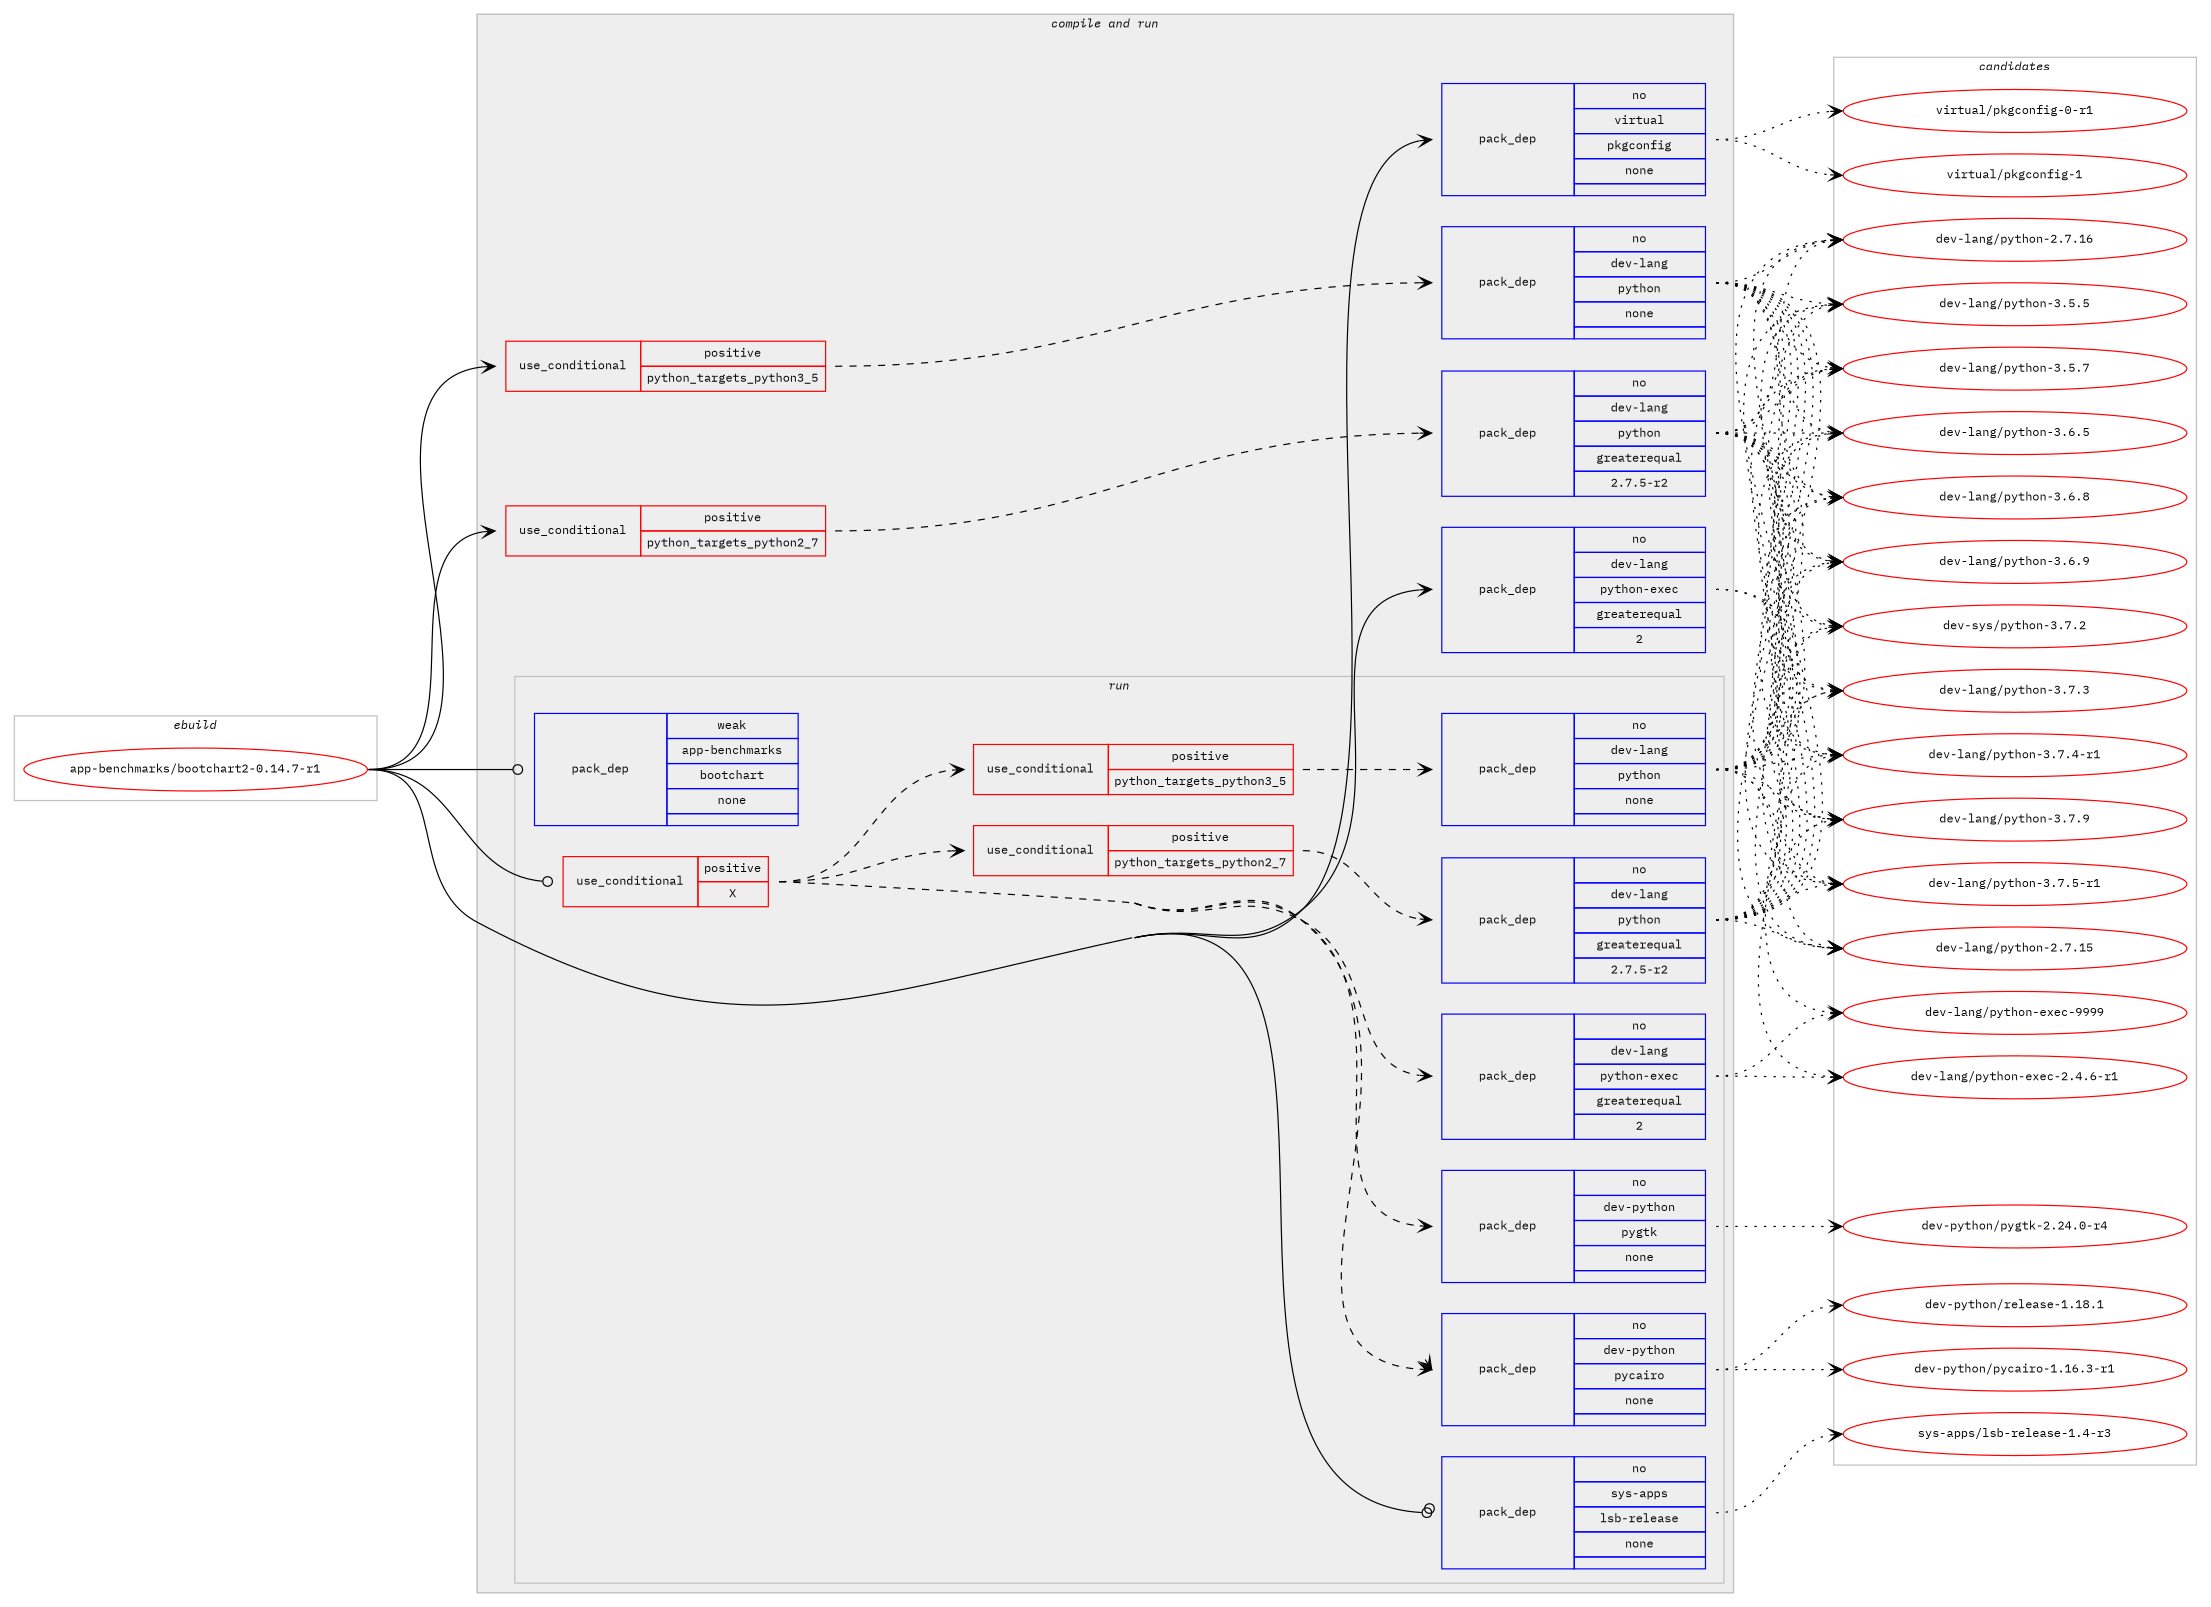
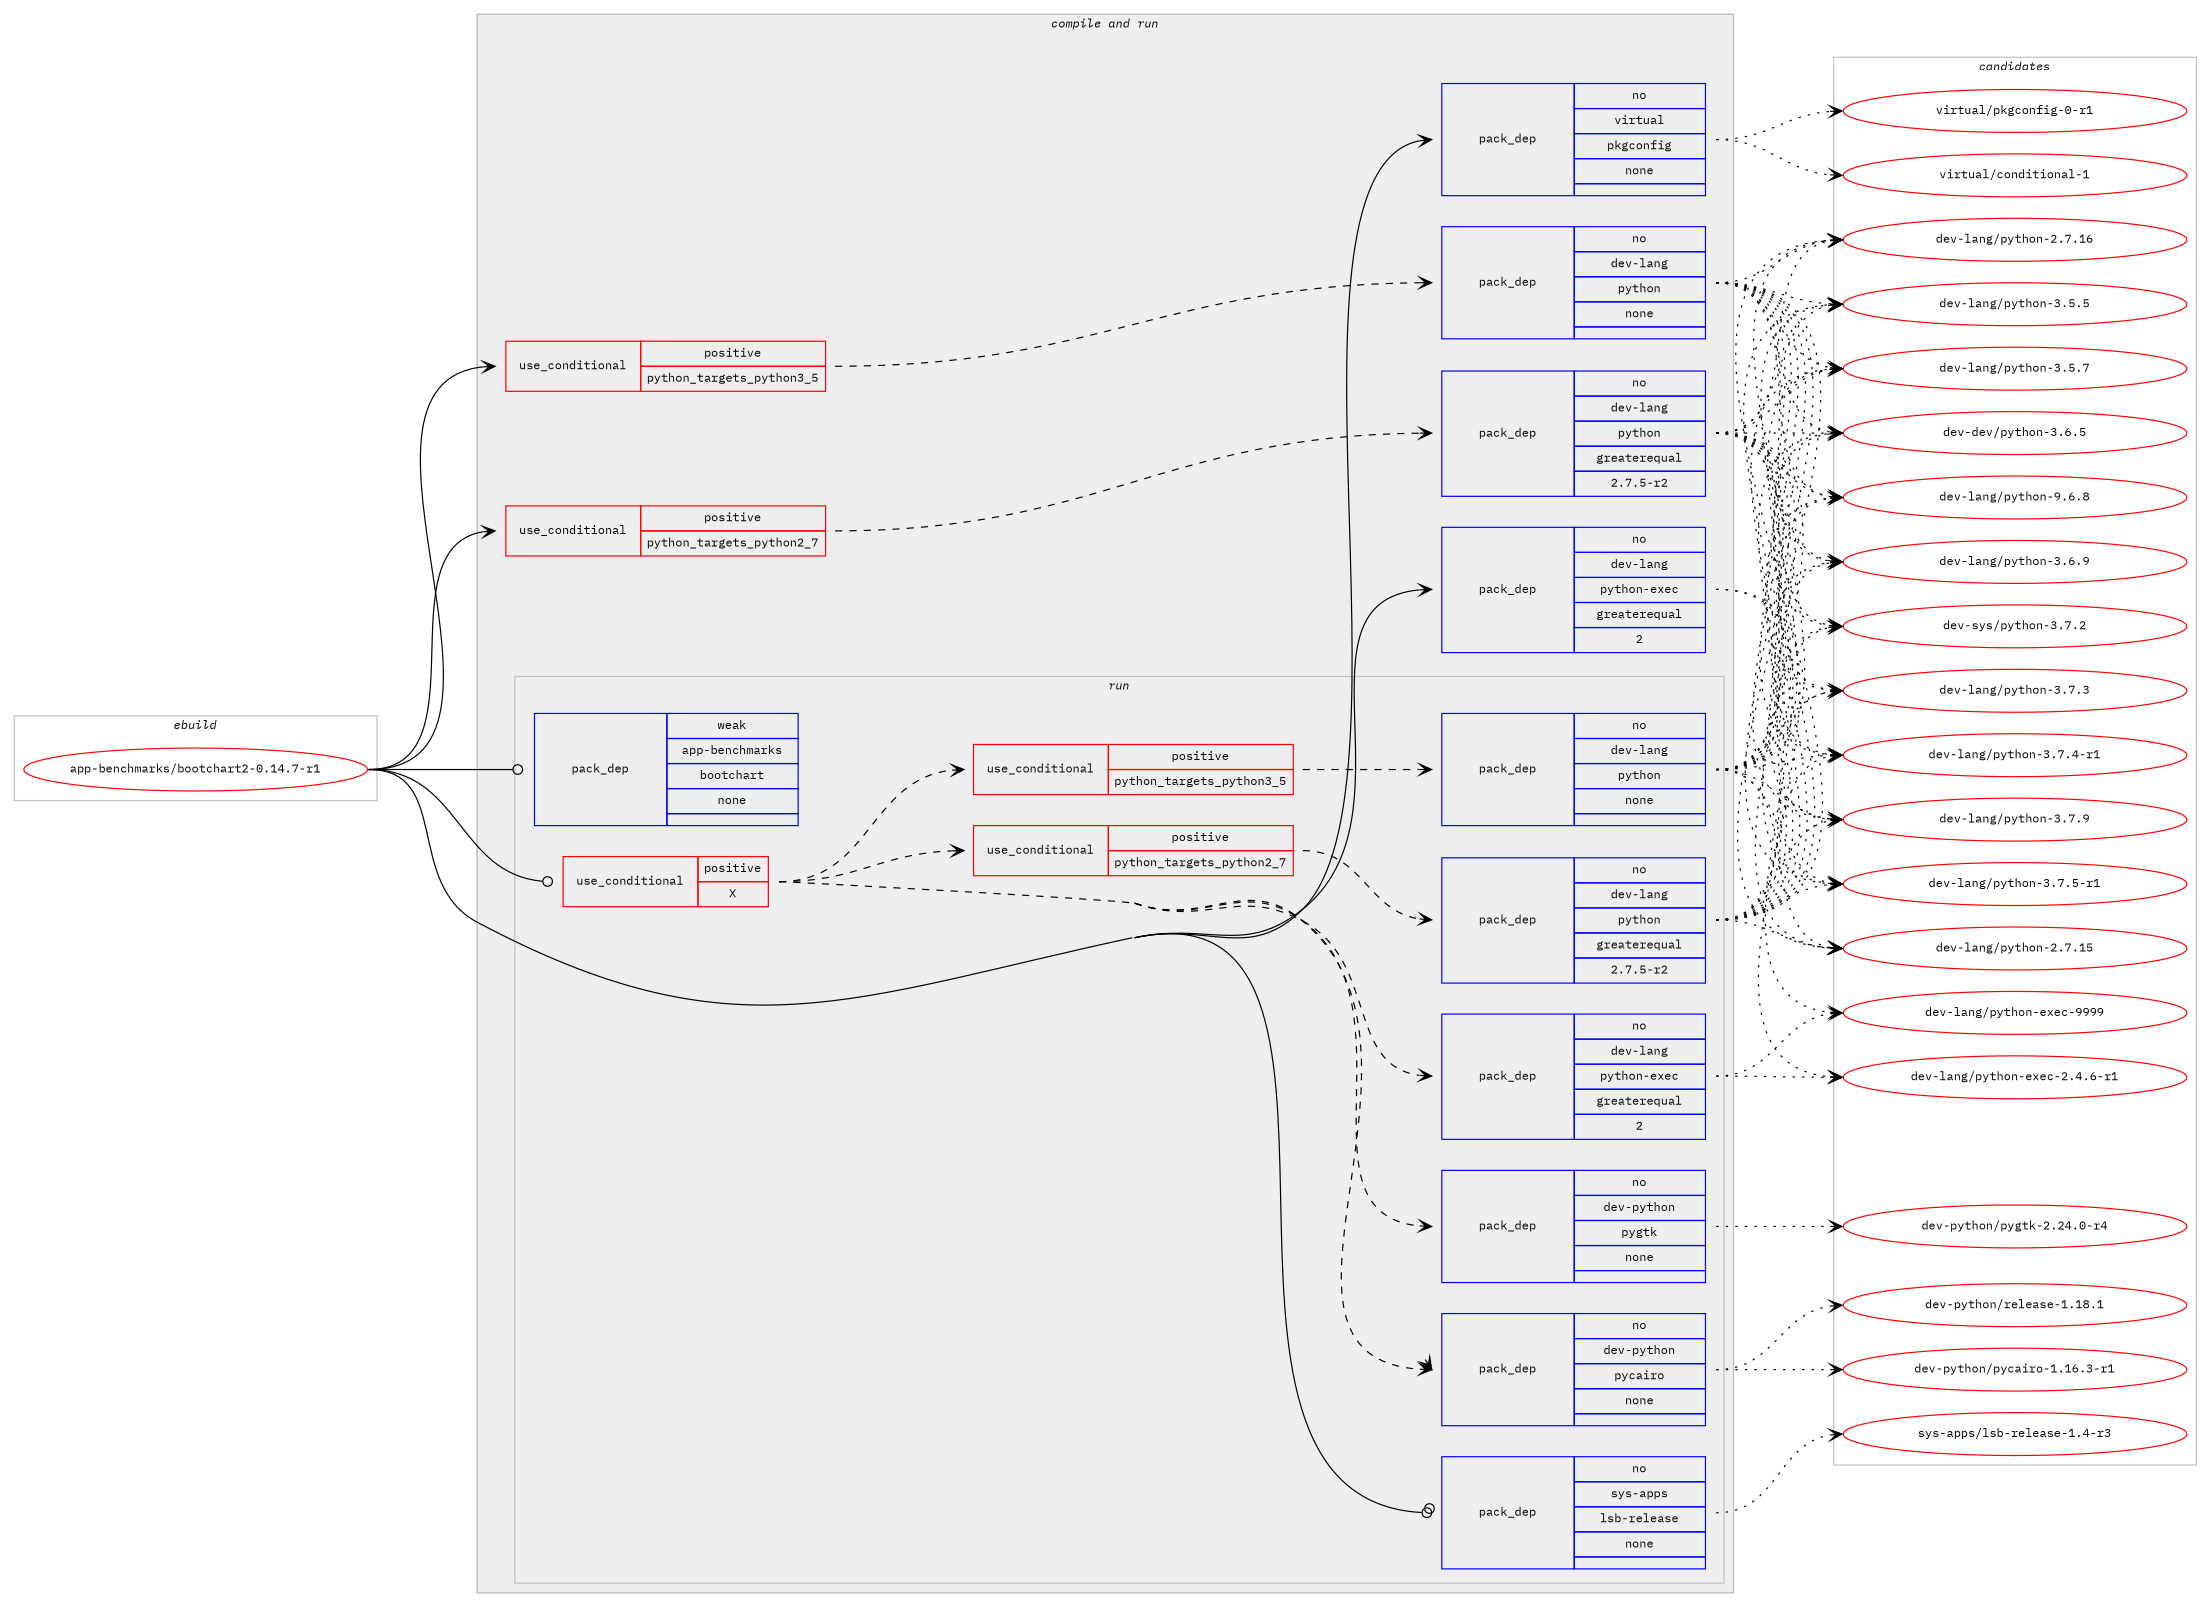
node "virtual/pkgconfig-1": label "virtual/pkgconfig-1" -> "virtual/conditional-1"
node "dev-lang/python-3.6.5": label "dev-lang/python-3.6.5" -> "dev-dev/python-3.6.5"
node "dev-lang/python-3.6.8": label "dev-lang/python-3.6.8" -> "dev-lang/python-9.6.8"
